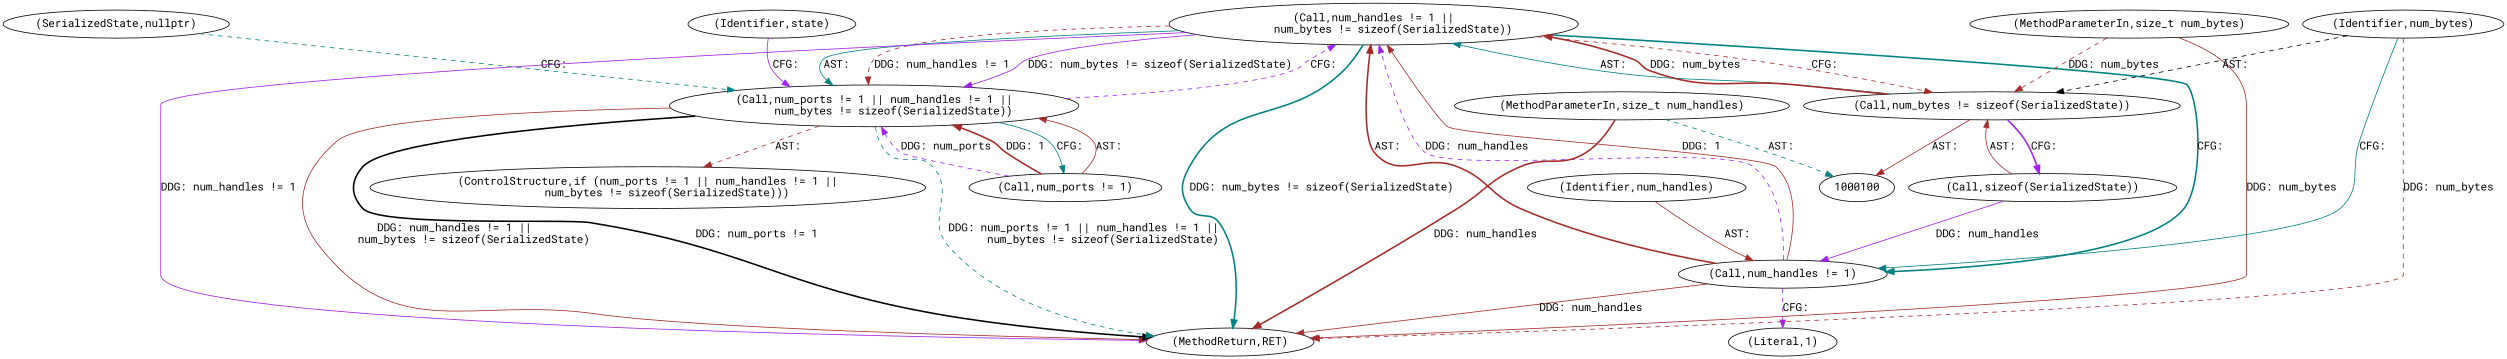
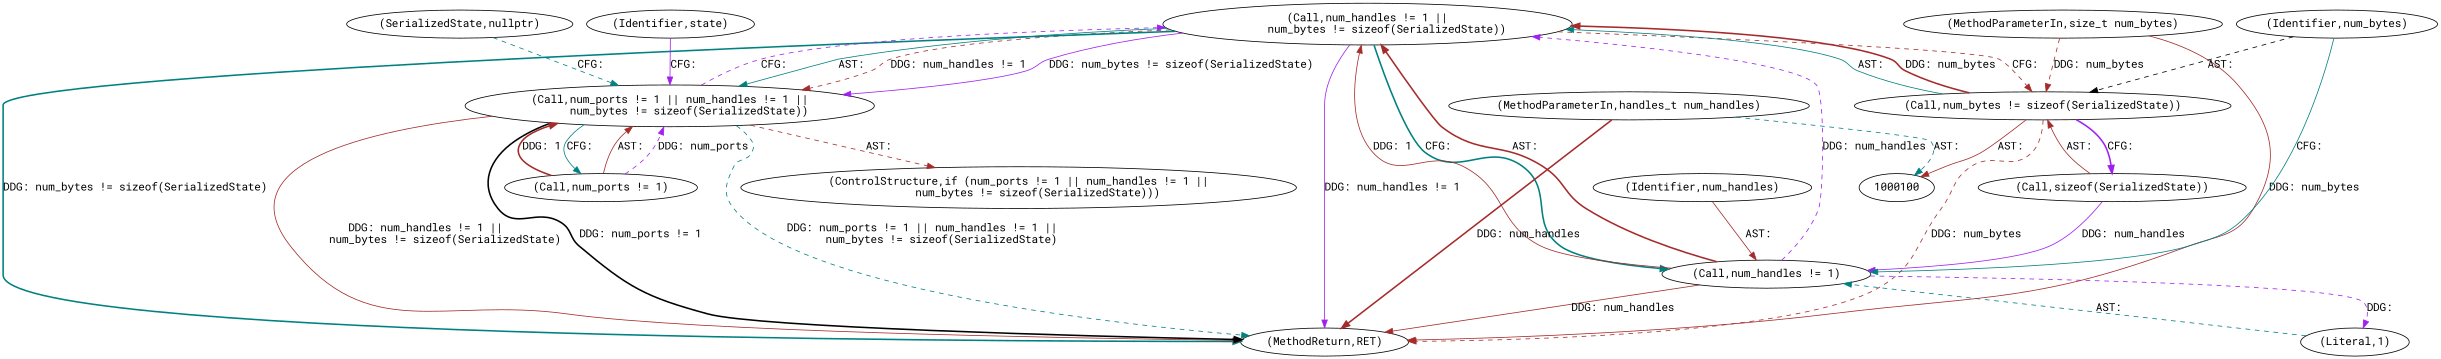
node "(MethodParameterIn,size_t num_handles)": label "(MethodParameterIn,size_t num_handles)" -> "(MethodParameterIn,handles_t num_handles)"
edge "(Call,num_handles != 1)" -> "(Literal,1)": label "CFG: " -> "DDG: "
edge "(Literal,1)" -> "(Call,num_handles != 1)": added, label "AST:"
edge "(Identifier,num_bytes)" -> "(MethodReturn,RET)": now "(Call,num_bytes != sizeof(SerializedState))" -> "(MethodReturn,RET)"
